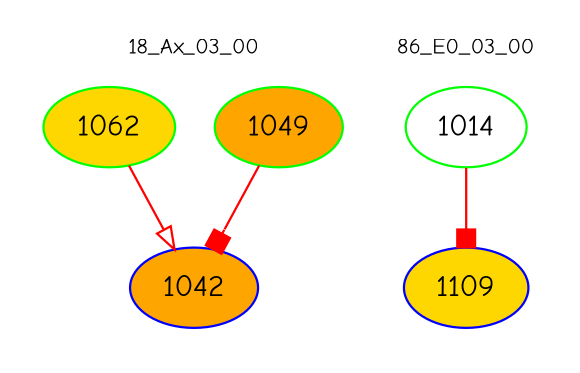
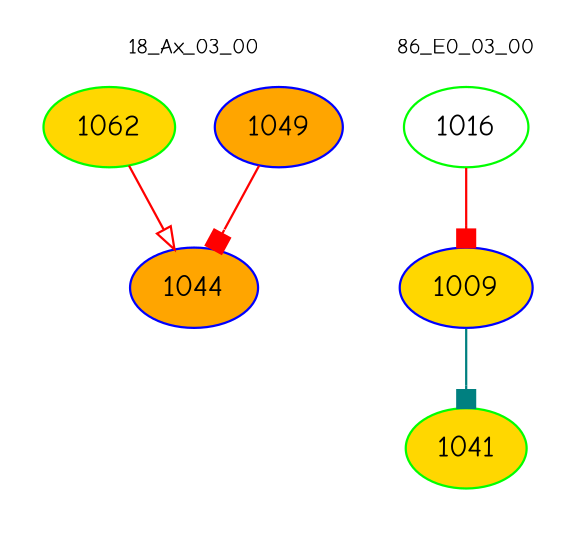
node "1049": color green -> blue
node "1014": label "1014" -> "1016"
node "1042": label "1042" -> "1044"
node "1109": label "1109" -> "1009"
node "1041": added
